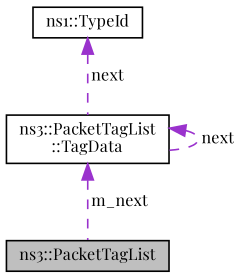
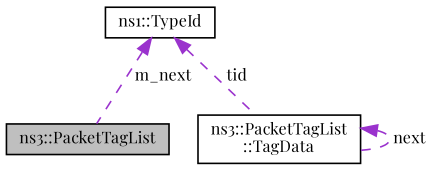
edge "ns3::PacketTagList ::TagData" -> "ns1::TypeId": label " next" -> " tid"
edge "ns3::PacketTagList" -> "ns3::PacketTagList ::TagData": now "ns3::PacketTagList" -> "ns1::TypeId"
